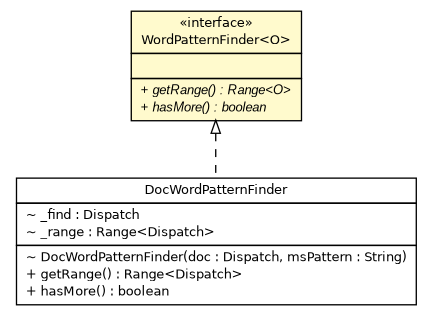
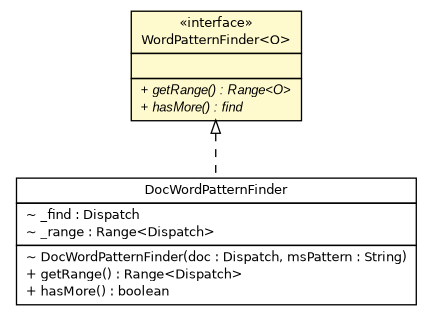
node "WordPatternFinder<O>": text "+ hasMore() : boolean" -> "+ hasMore() : find"
